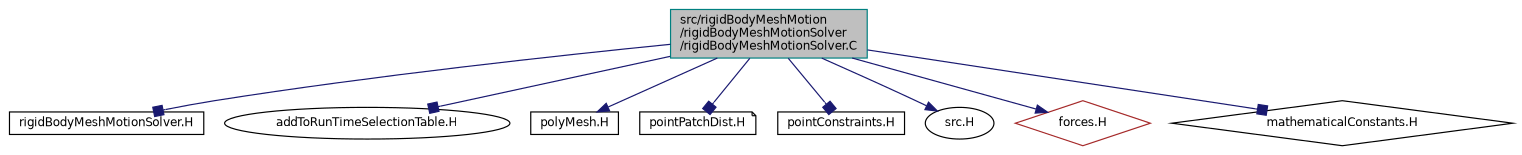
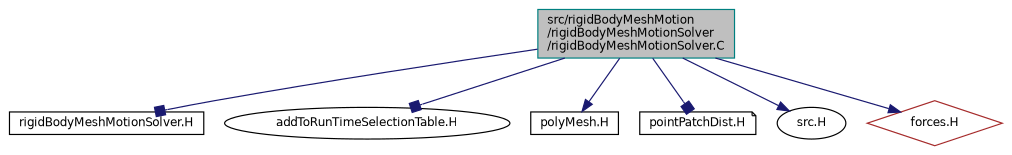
node "pointConstraints.H": removed
node "mathematicalConstants.H": removed
